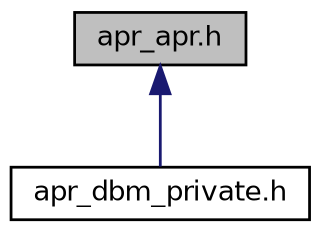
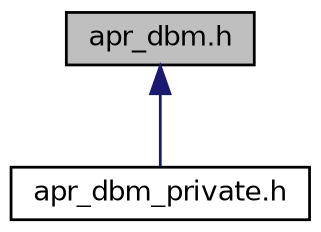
node "apr_apr.h": label "apr_apr.h" -> "apr_dbm.h"
